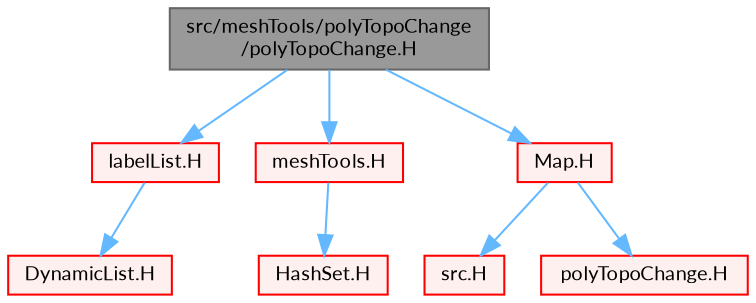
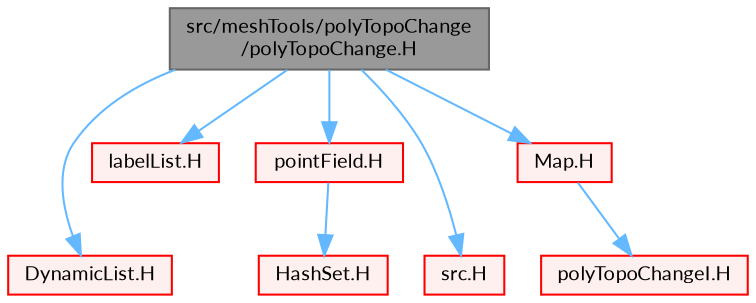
node "meshTools.H": label "meshTools.H" -> "pointField.H"
edge "labelList.H" -> "DynamicList.H": now "src/meshTools/polyTopoChange /polyTopoChange.H" -> "DynamicList.H"
edge "Map.H" -> "src.H": now "src/meshTools/polyTopoChange /polyTopoChange.H" -> "src.H"
node "polyTopoChange.H": label "polyTopoChange.H" -> "polyTopoChangeI.H"
